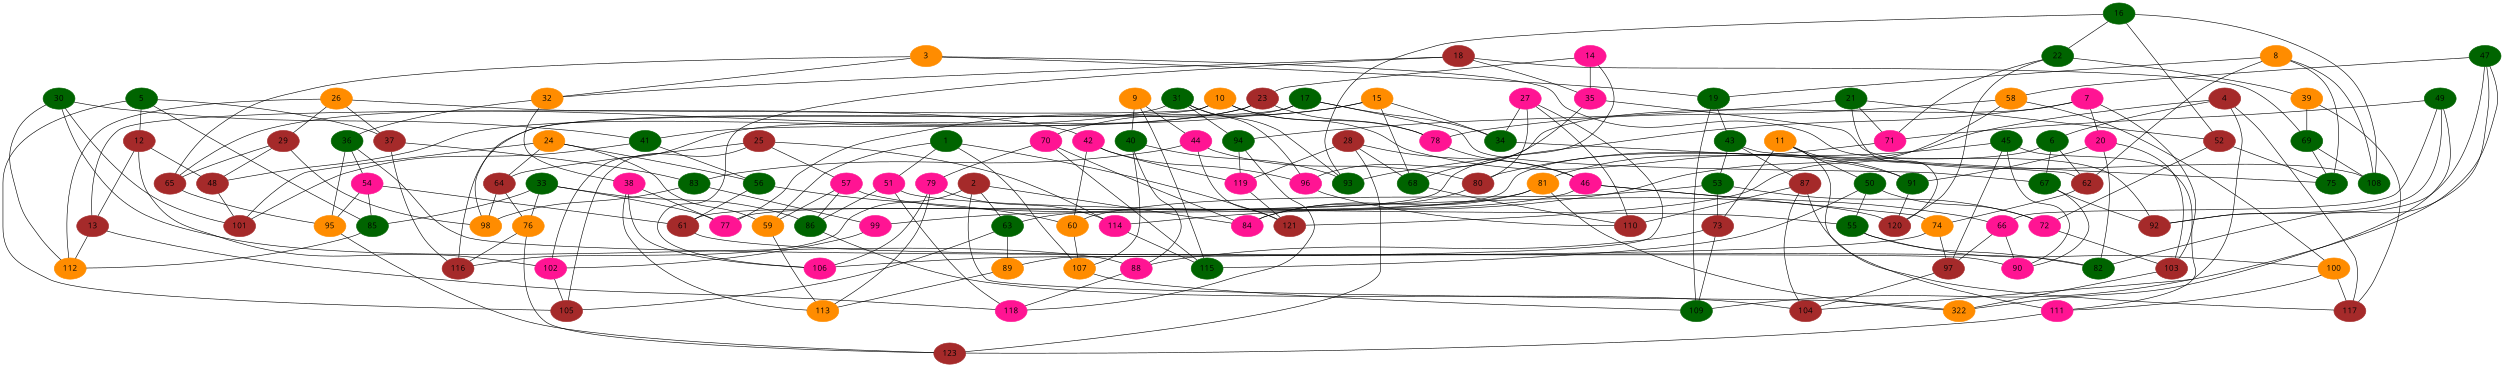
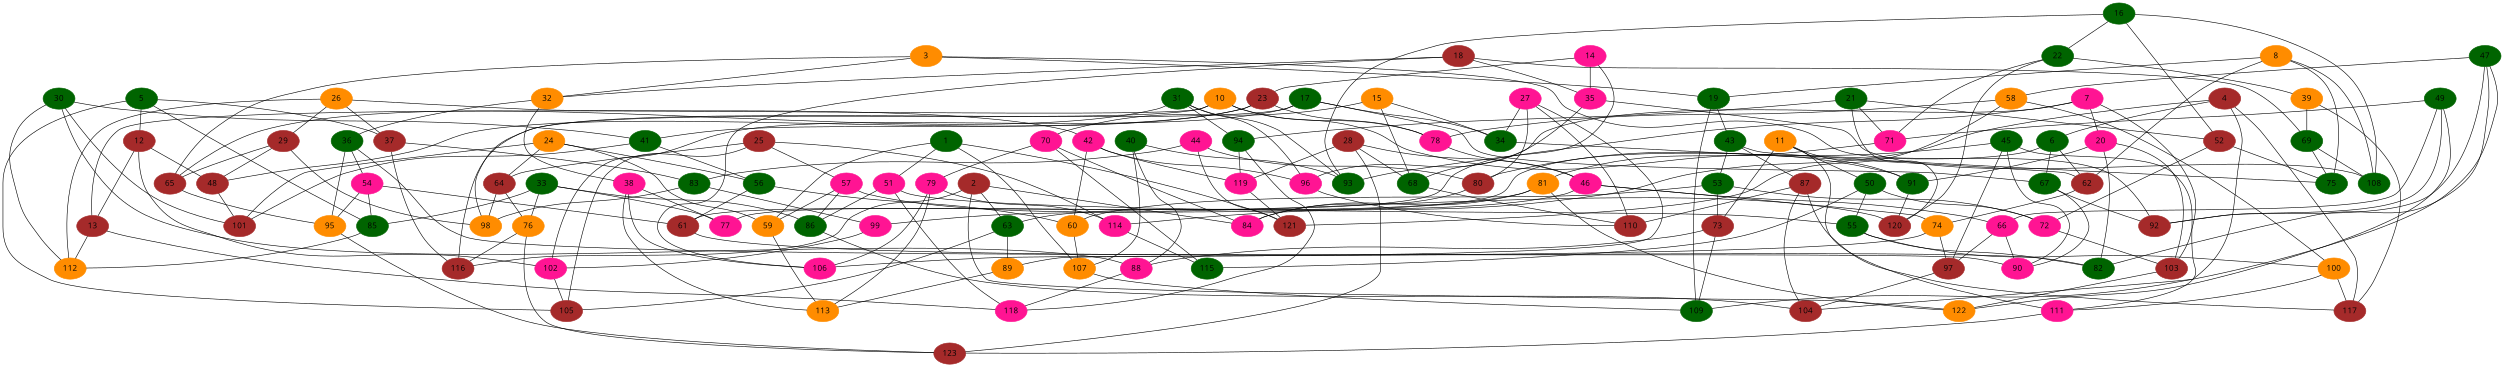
node "9": removed
edge "15" -- "77": removed
node "322": label "322" -> "122"
